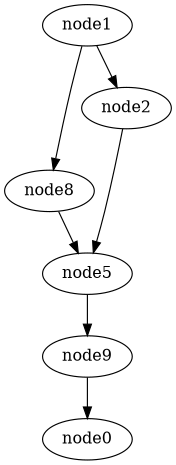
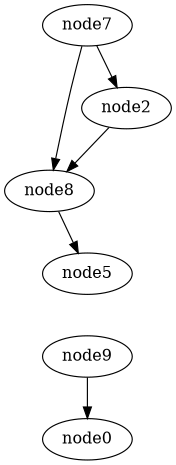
node "node1": label "node1" -> "node7"
edge "node2" -> "node5": now "node2" -> "node8"
edge "node5" -> "node9": removed
